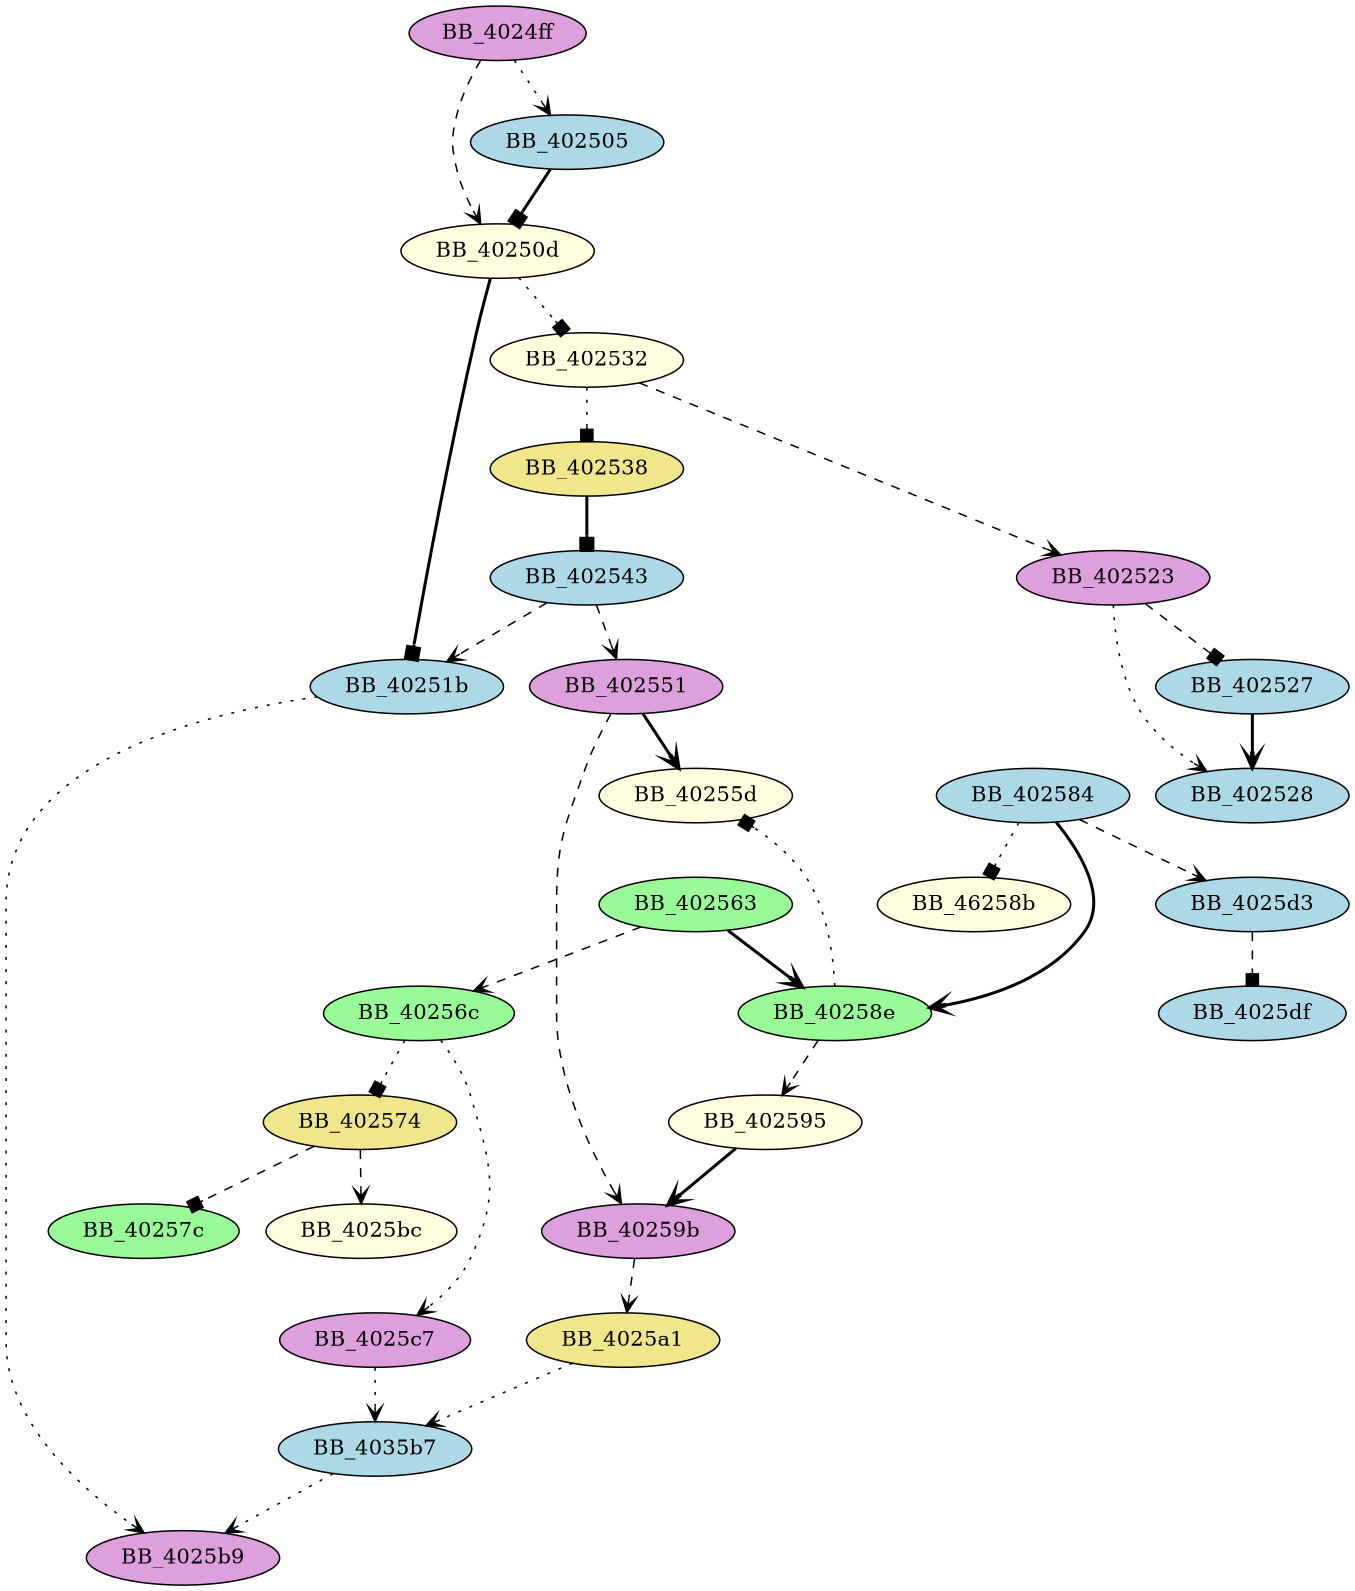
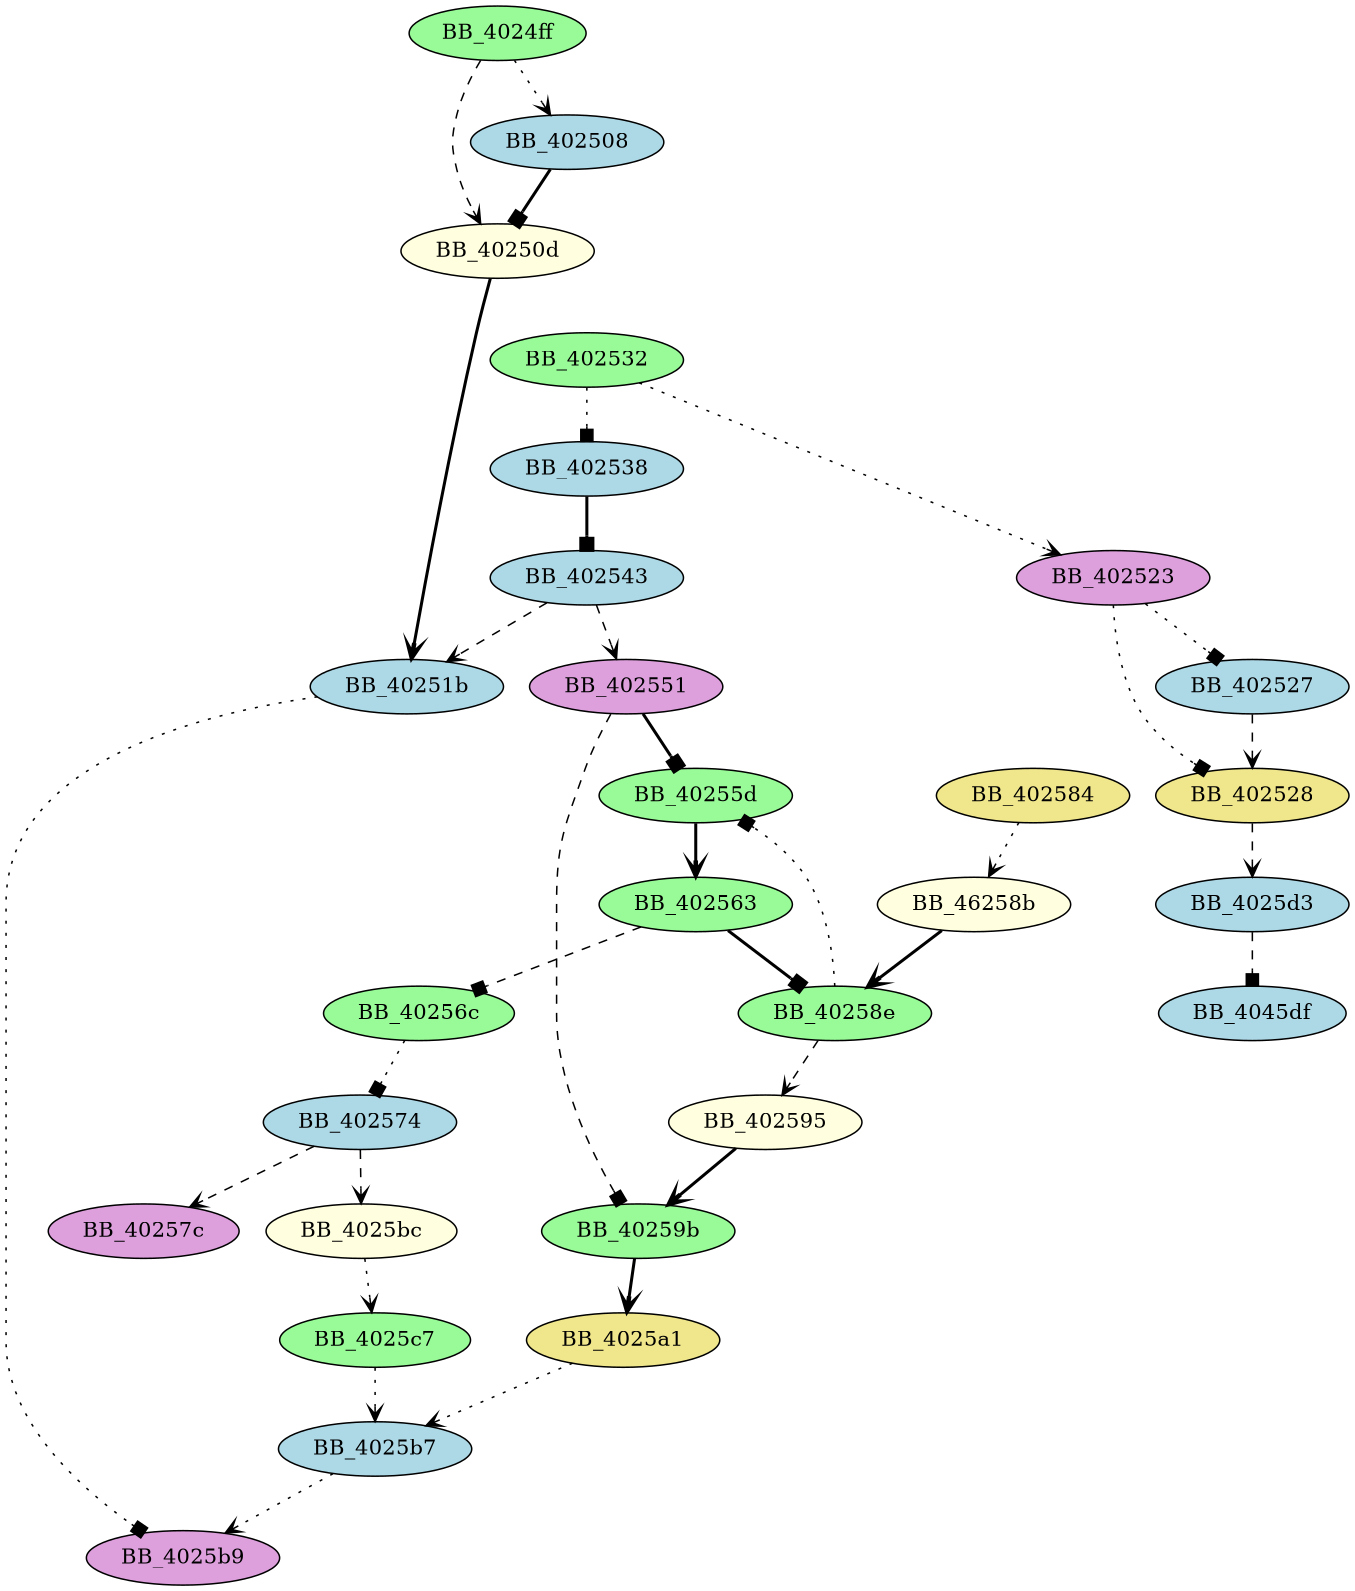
node "BB_4024ff": fillcolor plum -> palegreen
node "BB_402505": label "BB_402505" -> "BB_402508"
edge "BB_40250d" -> "BB_402532": removed
node "BB_402532": fillcolor lightyellow -> palegreen
edge "BB_40250d" -> "BB_40251b": arrowhead box -> vee
edge "BB_402532" -> "BB_402523": style dashed -> dotted
node "BB_402538": fillcolor khaki -> lightblue
edge "BB_402523" -> "BB_402527": style dashed -> dotted
edge "BB_402523" -> "BB_402528": arrowhead vee -> box
edge "BB_402527" -> "BB_402528": style bold -> dashed
edge "BB_402551" -> "BB_40255d": arrowhead vee -> box
node "BB_40255d": fillcolor lightyellow -> palegreen
node "BB_402584": fillcolor lightblue -> khaki
node "BB_402528": fillcolor lightblue -> khaki
edge "BB_40255d" -> "BB_402563": added
edge "BB_402584" -> "BB_46258b": arrowhead box -> vee
edge "BB_402584" -> "BB_4025d3": now "BB_402528" -> "BB_4025d3"
edge "BB_402551" -> "BB_40259b": arrowhead vee -> box
edge "BB_402584" -> "BB_40258e": now "BB_46258b" -> "BB_40258e"
edge "BB_402563" -> "BB_40258e": arrowhead vee -> box
edge "BB_402563" -> "BB_40256c": arrowhead vee -> box
node "BB_4025df": label "BB_4025df" -> "BB_4045df"
edge "BB_40251b" -> "BB_4025b9": arrowhead vee -> box
node "BB_402574": fillcolor khaki -> lightblue
edge "BB_402574" -> "BB_40257c": arrowhead box -> vee
edge "BB_40256c" -> "BB_4025c7": now "BB_4025bc" -> "BB_4025c7"
node "BB_40257c": fillcolor palegreen -> plum
node "BB_40259b": fillcolor plum -> palegreen
edge "BB_40259b" -> "BB_4025a1": style dashed -> bold
node "BB_4025c7": fillcolor plum -> palegreen
node "BB_4035b7": label "BB_4035b7" -> "BB_4025b7"
